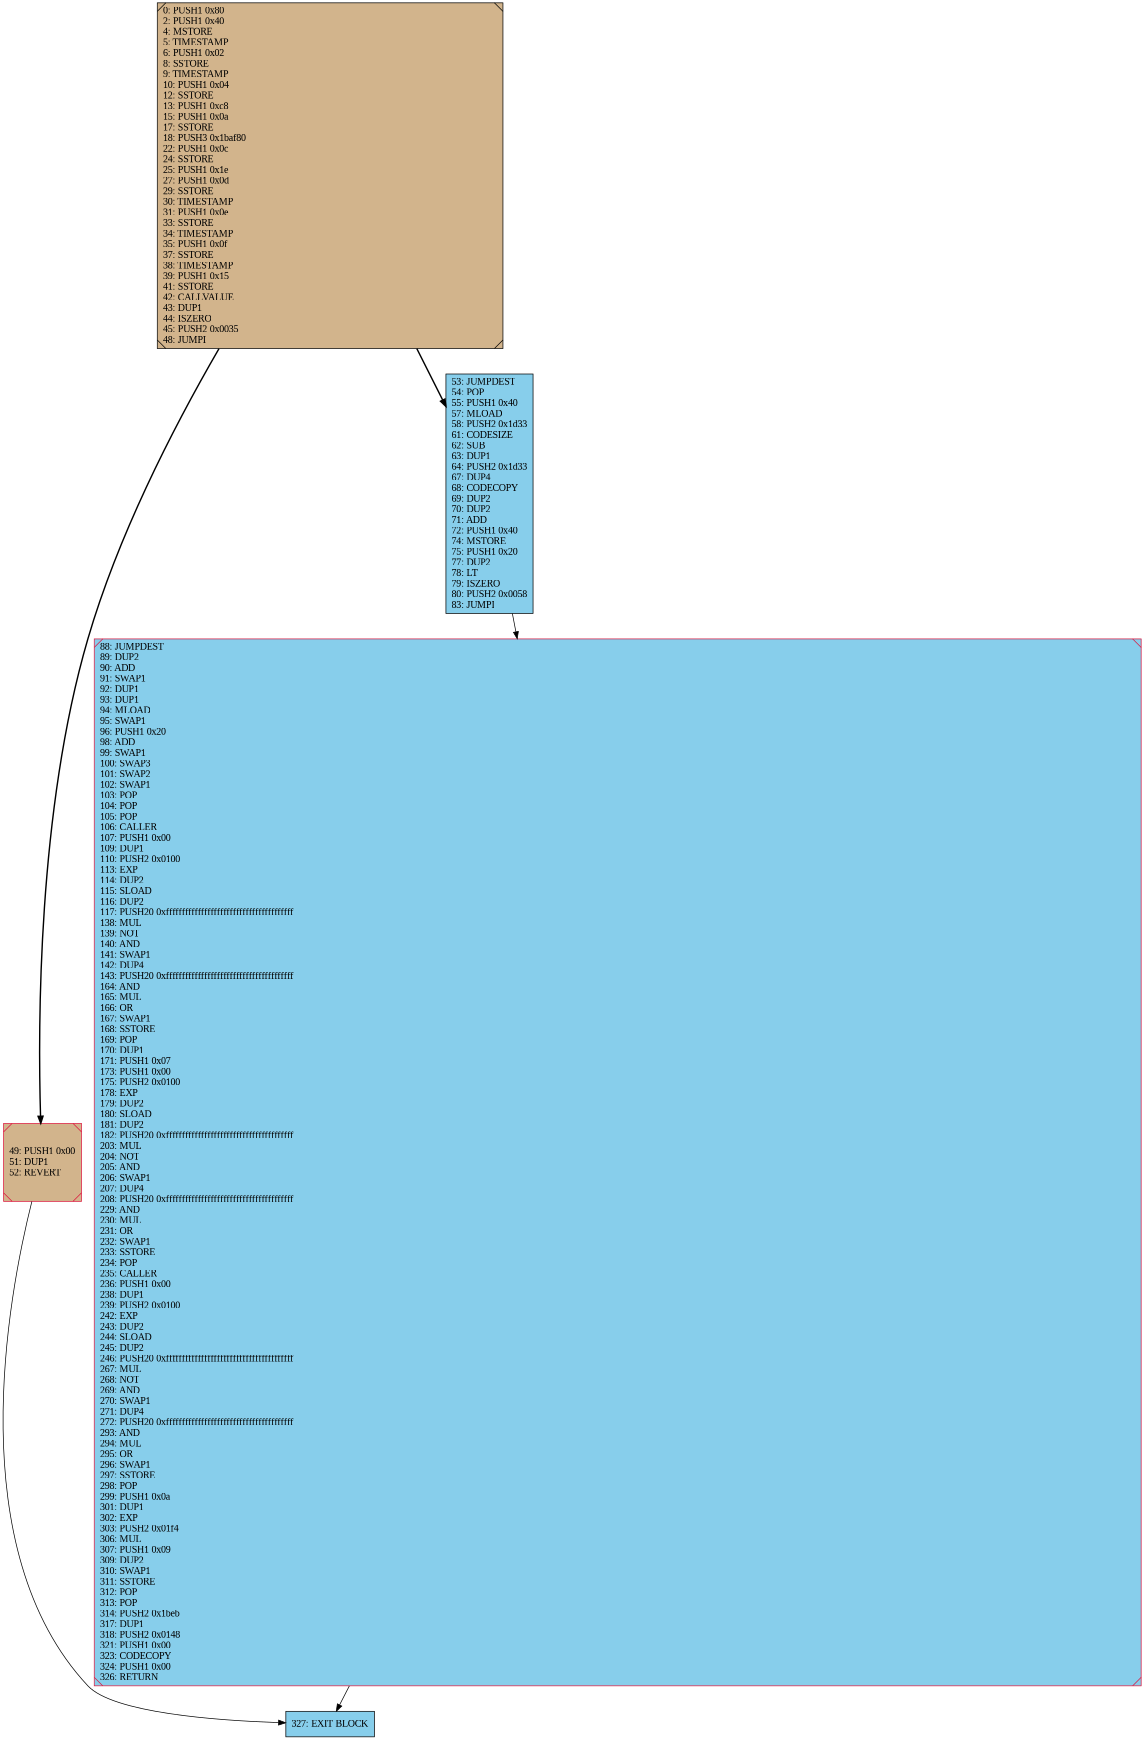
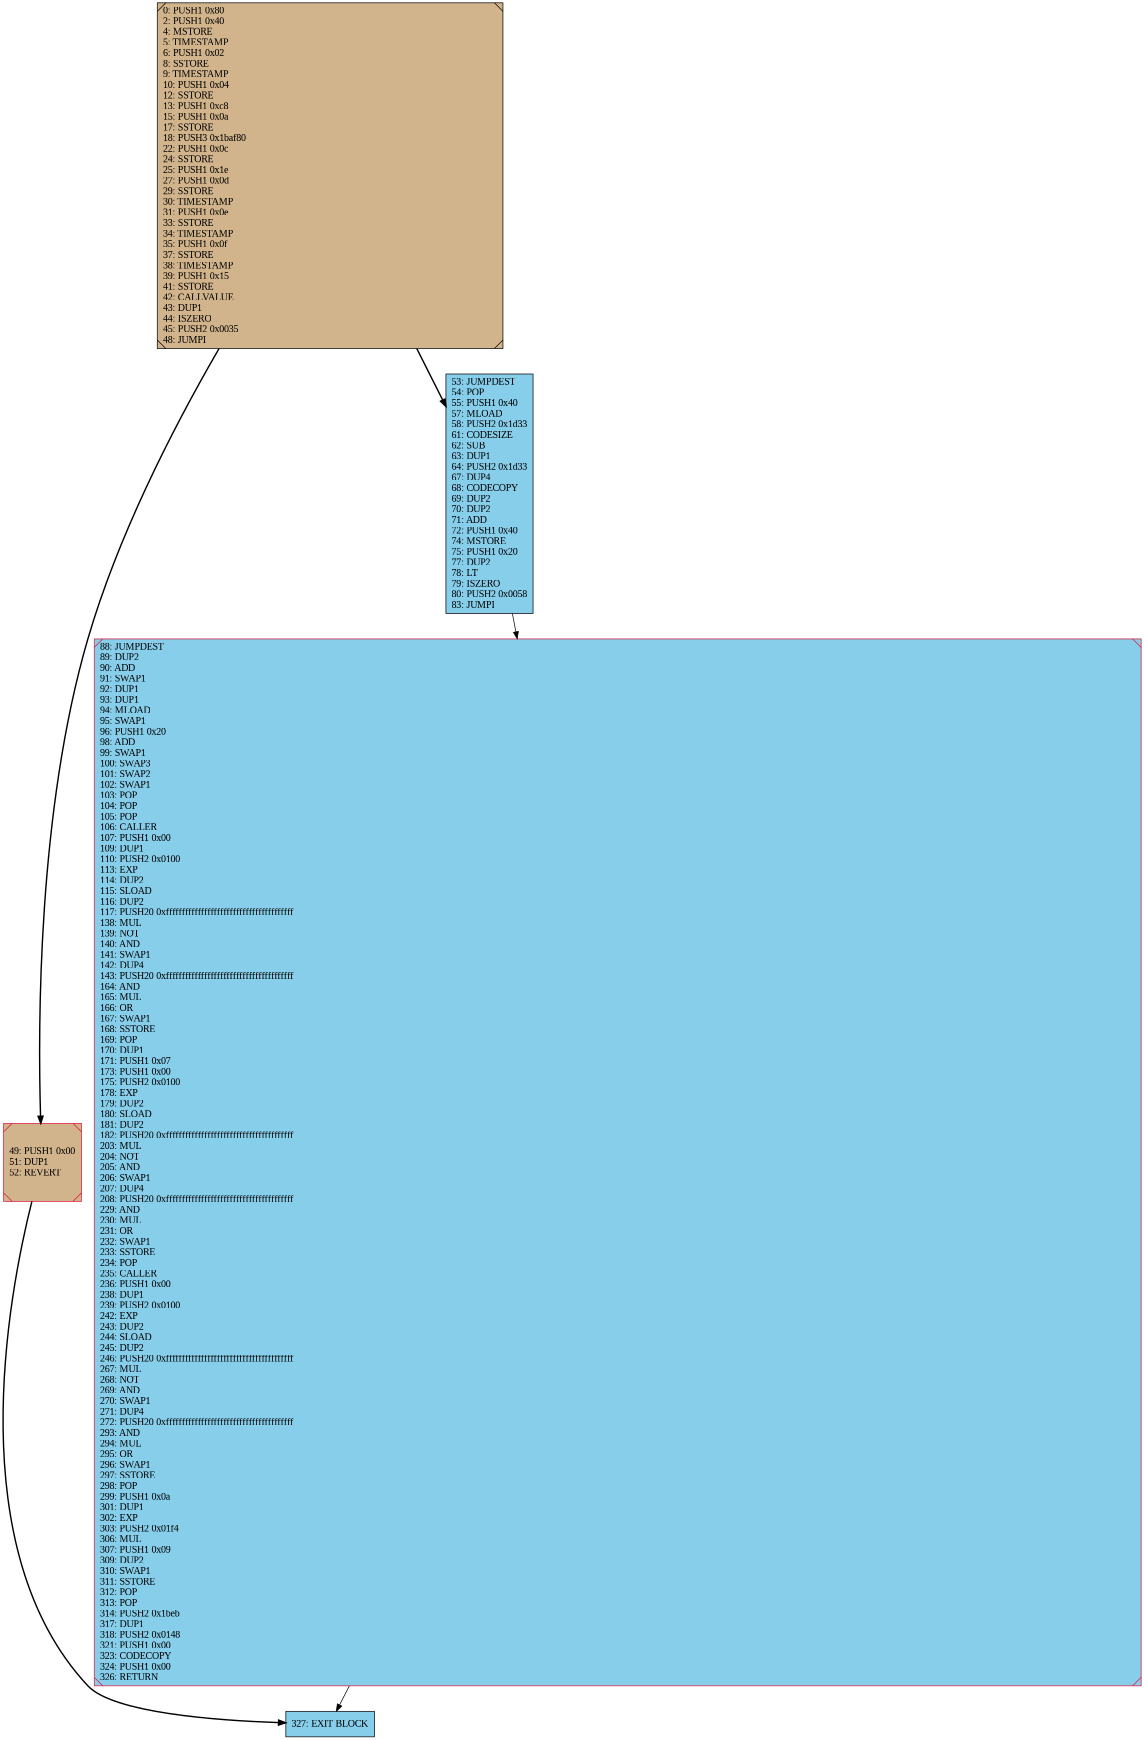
edge "49: PUSH1 0x00 51: DUP1 52: REVERT" -> "327: EXIT BLOCK": style solid -> bold
